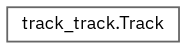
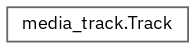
node "track_track.Track": label "track_track.Track" -> "media_track.Track"
